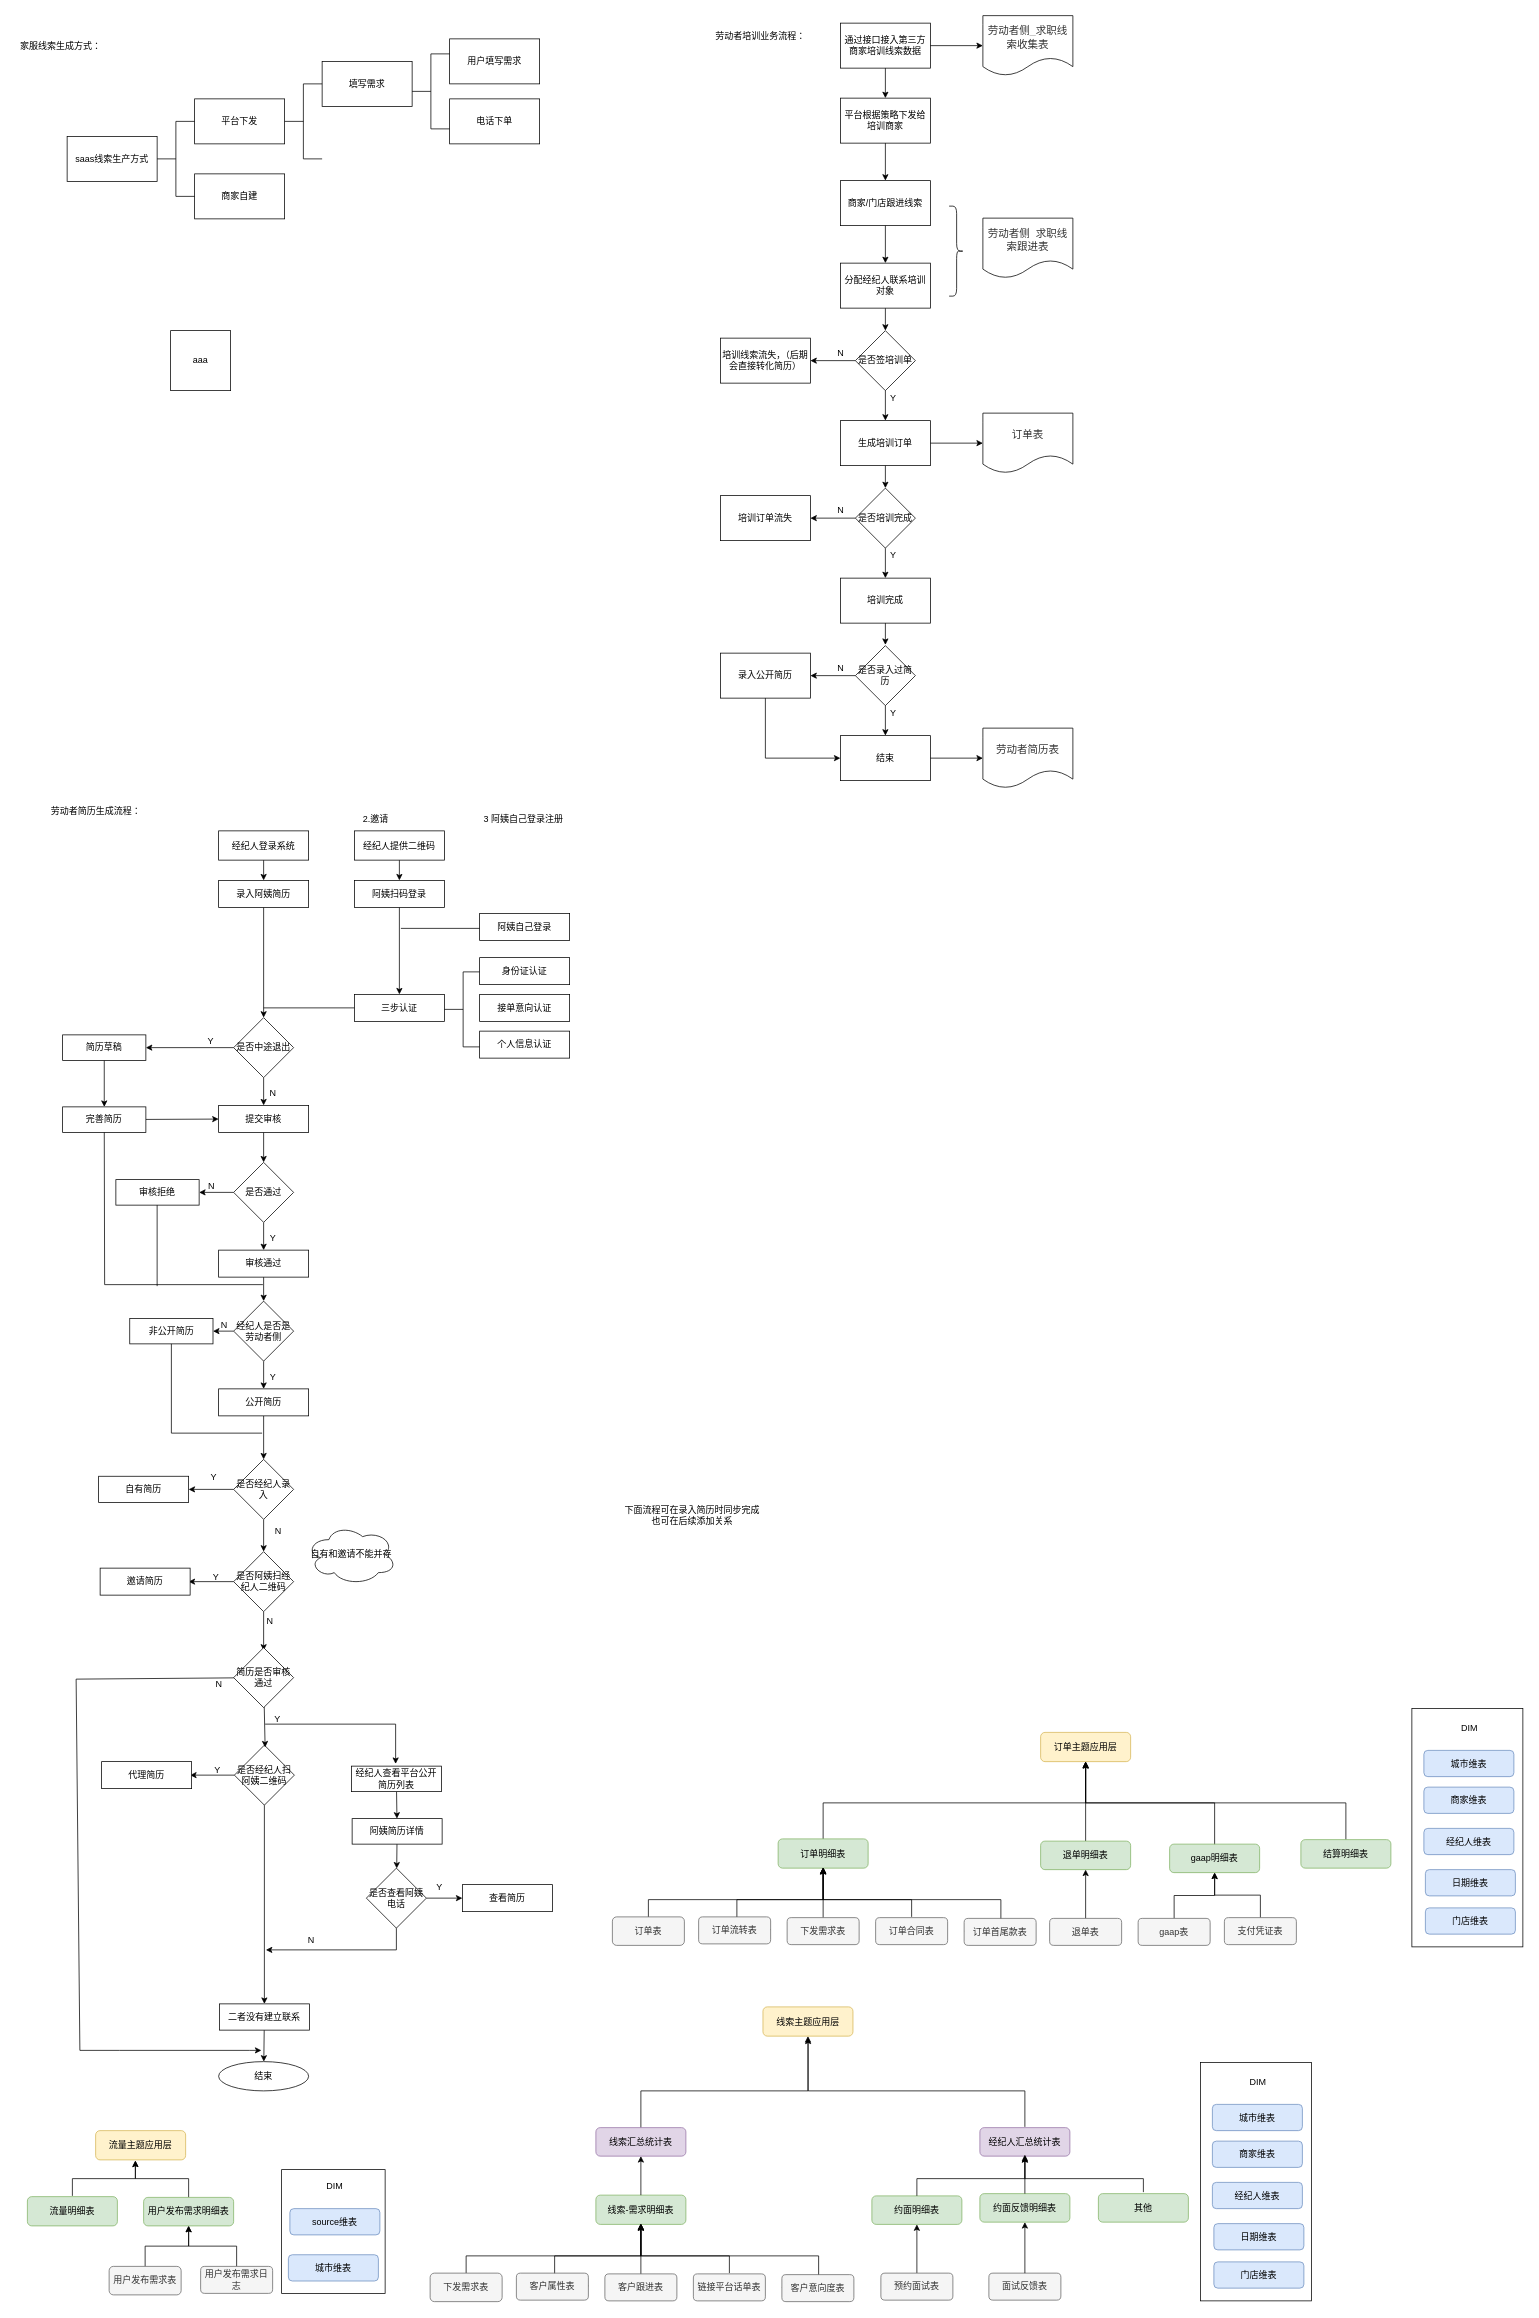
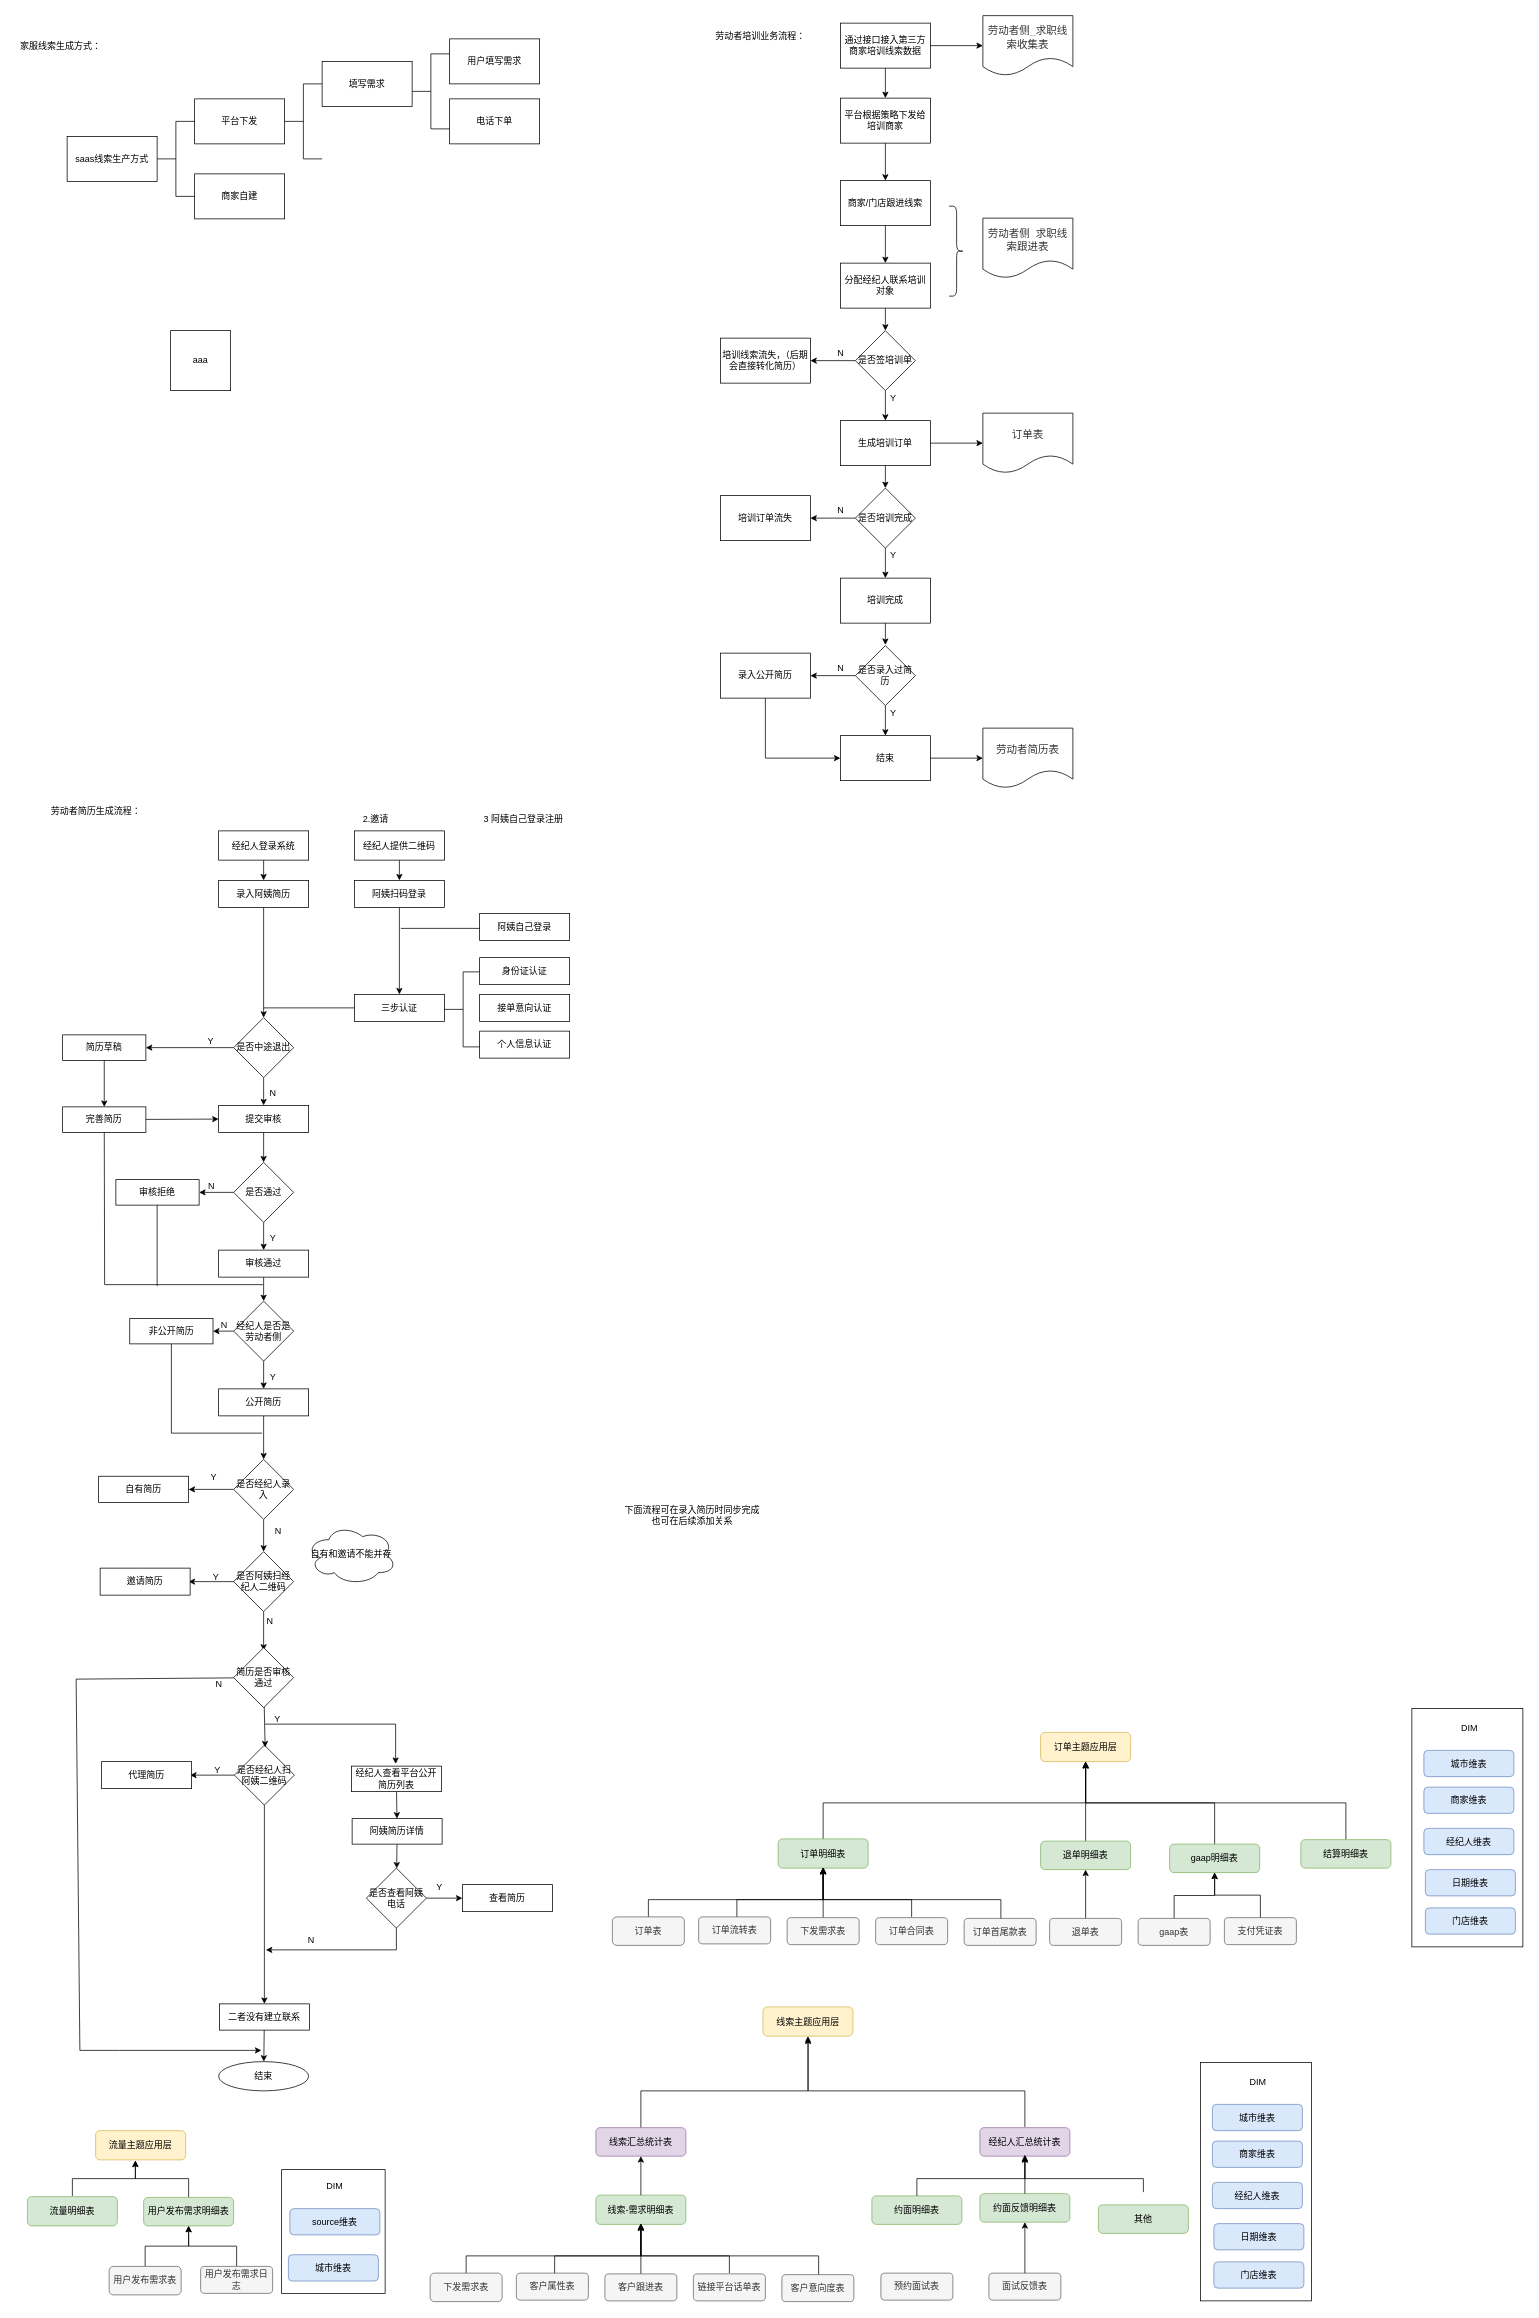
node "其他": moved (1143, 2208) -> (1143, 2219)
edge "预约面试表" -> "约面明细表": removed
